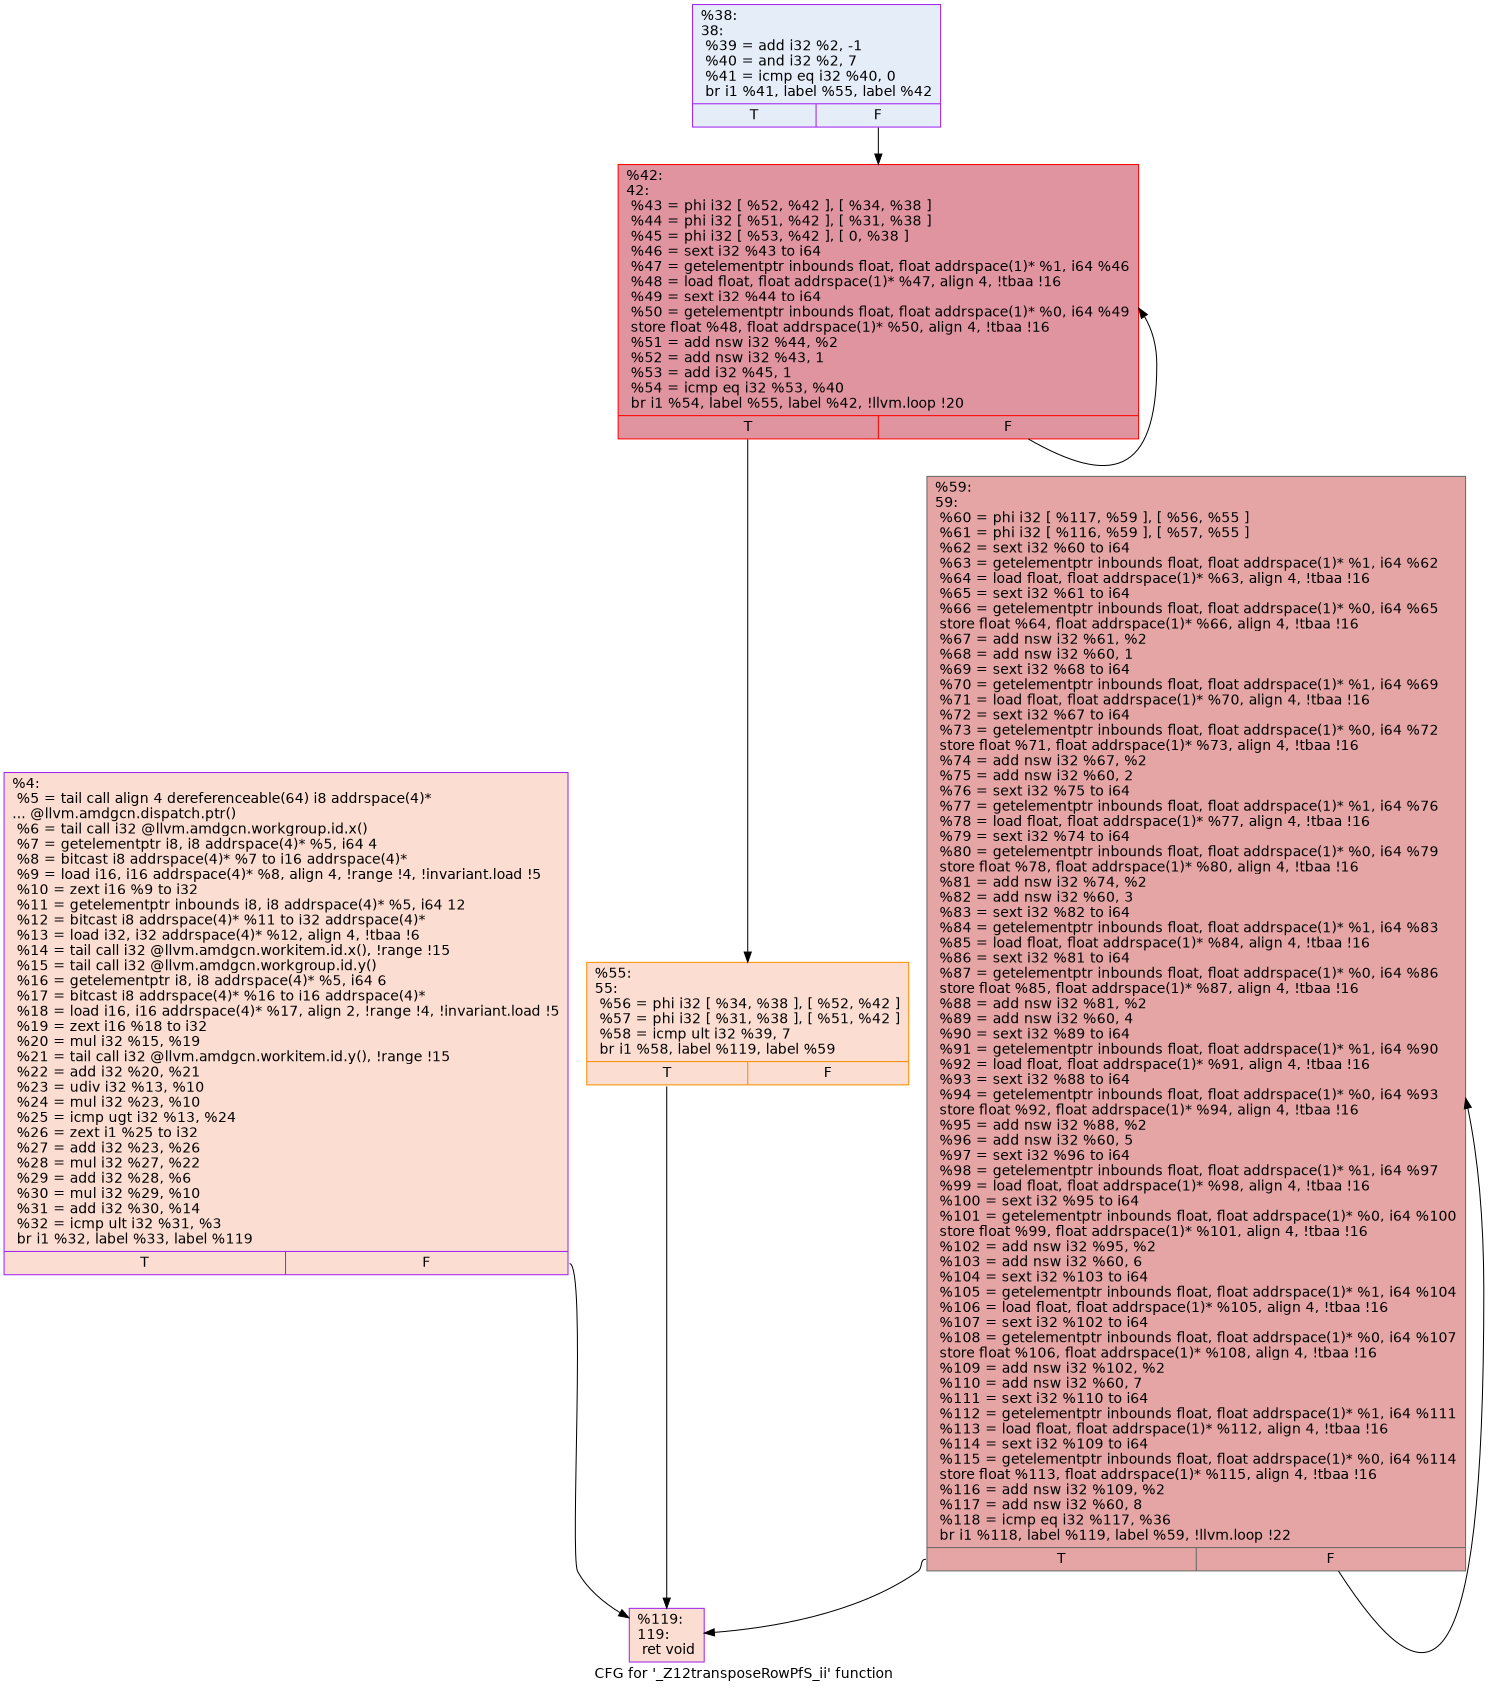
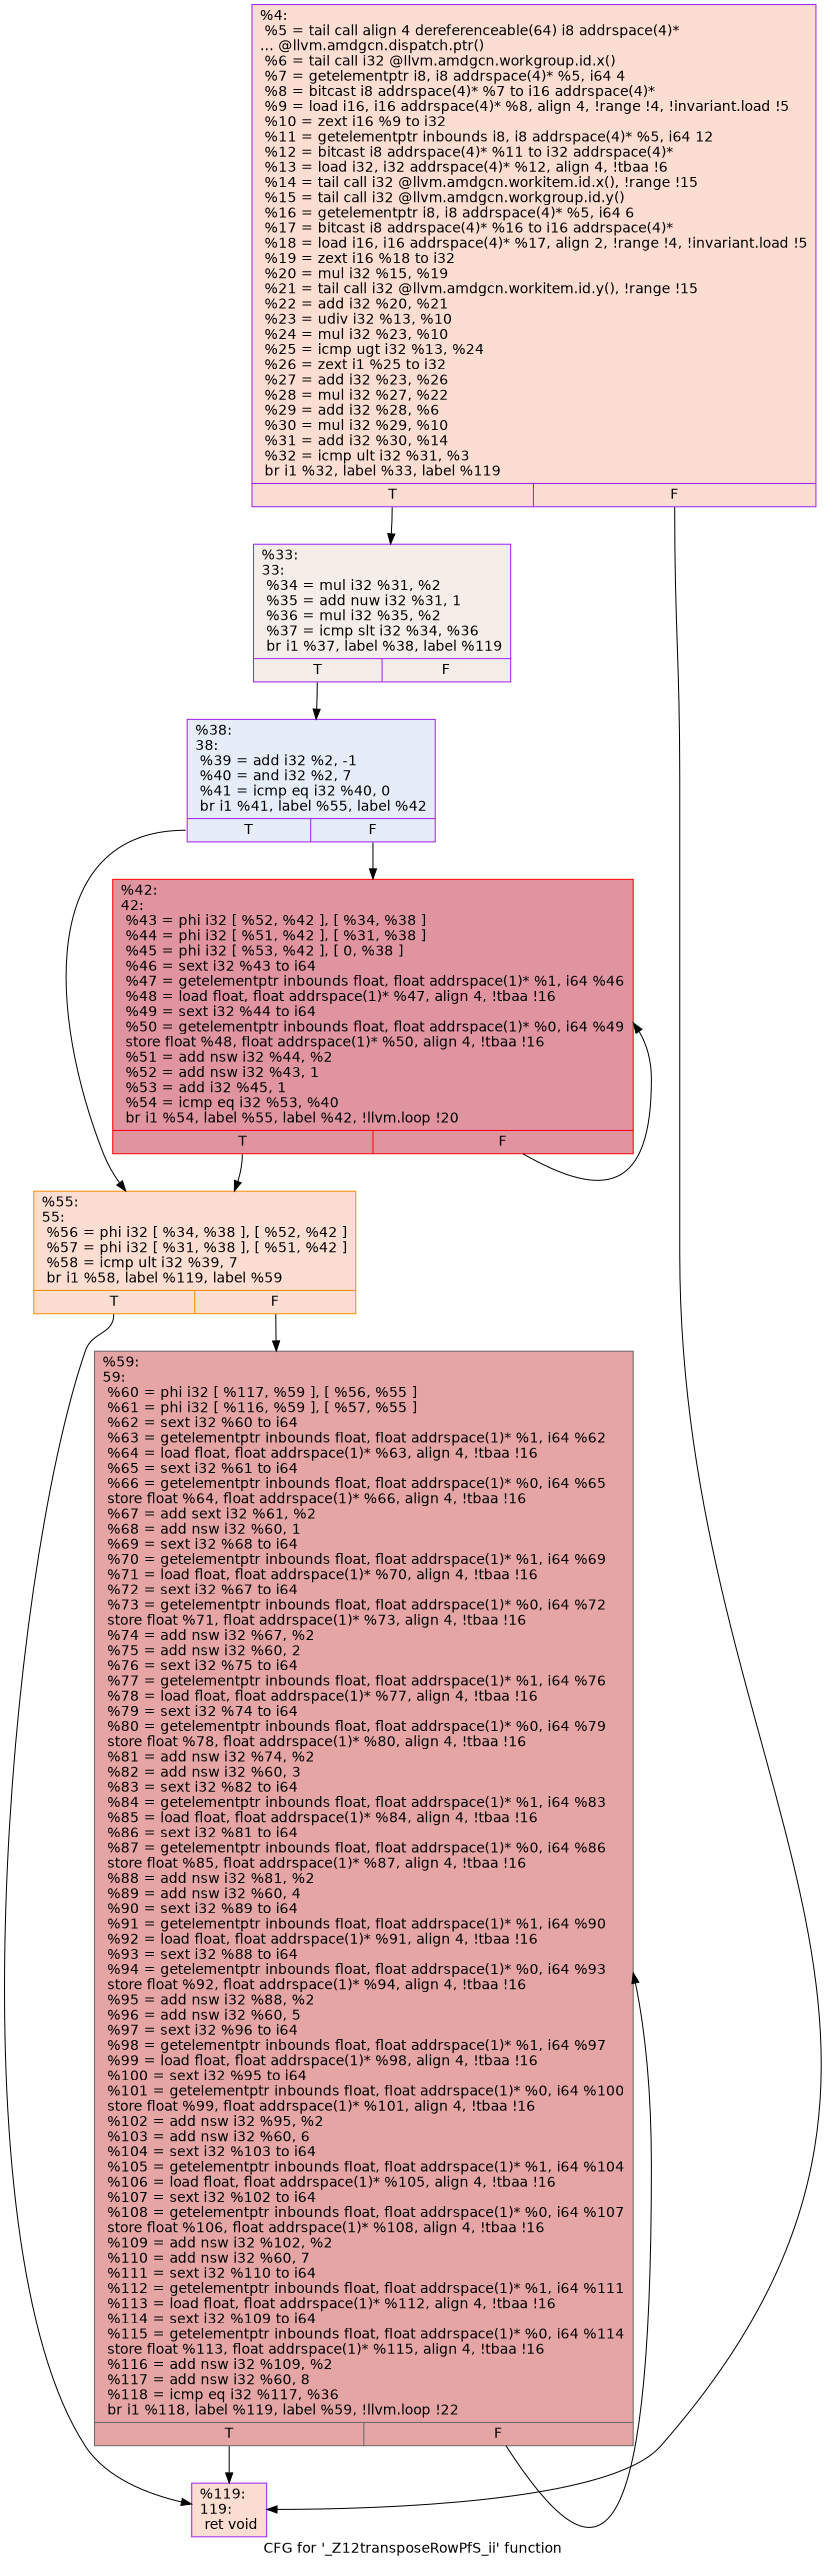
node "%33:": added
node "%59:": text "%67 = add nsw i32 %61, %2" -> "%67 = add sext i32 %61, %2"
edge "%38:" -> "%55:": added
edge "%55:" -> "%59:": added
